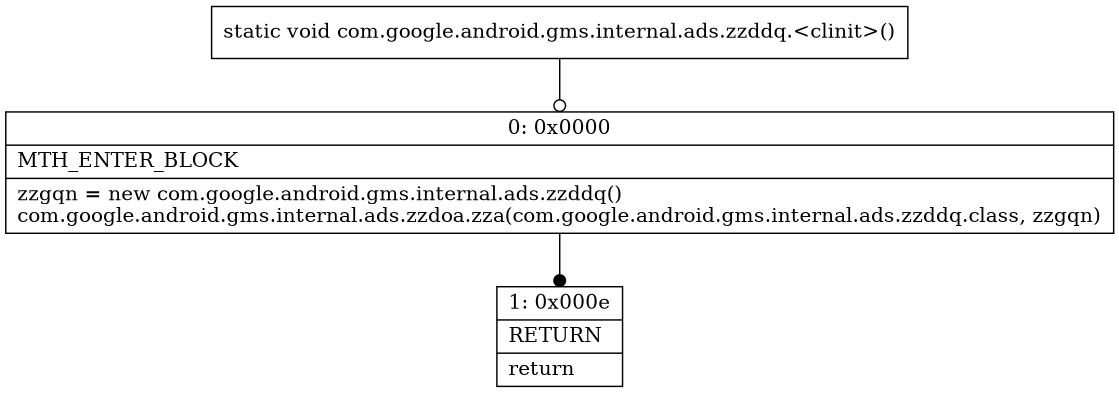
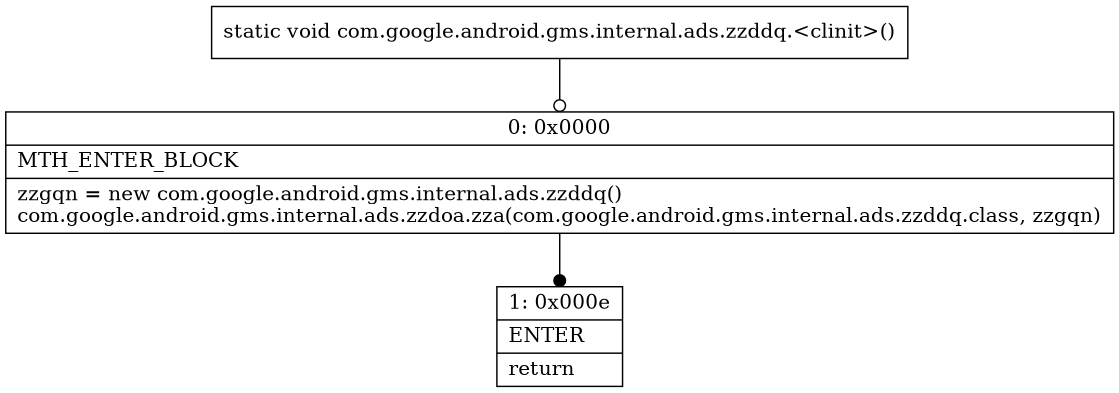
node "1: 0x000e": text "RETURN" -> "ENTER"
